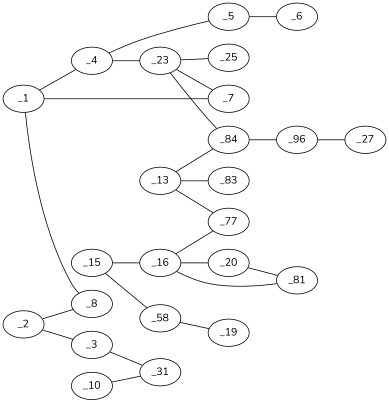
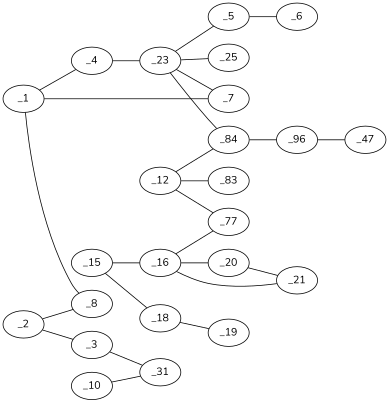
edge "_5" -- "_4": now "_5" -- "_23"
node "_27": label "_27" -> "_47"
node "_13": label "_13" -> "_12"
node "_81": label "_81" -> "_21"
node "_58": label "_58" -> "_18"
